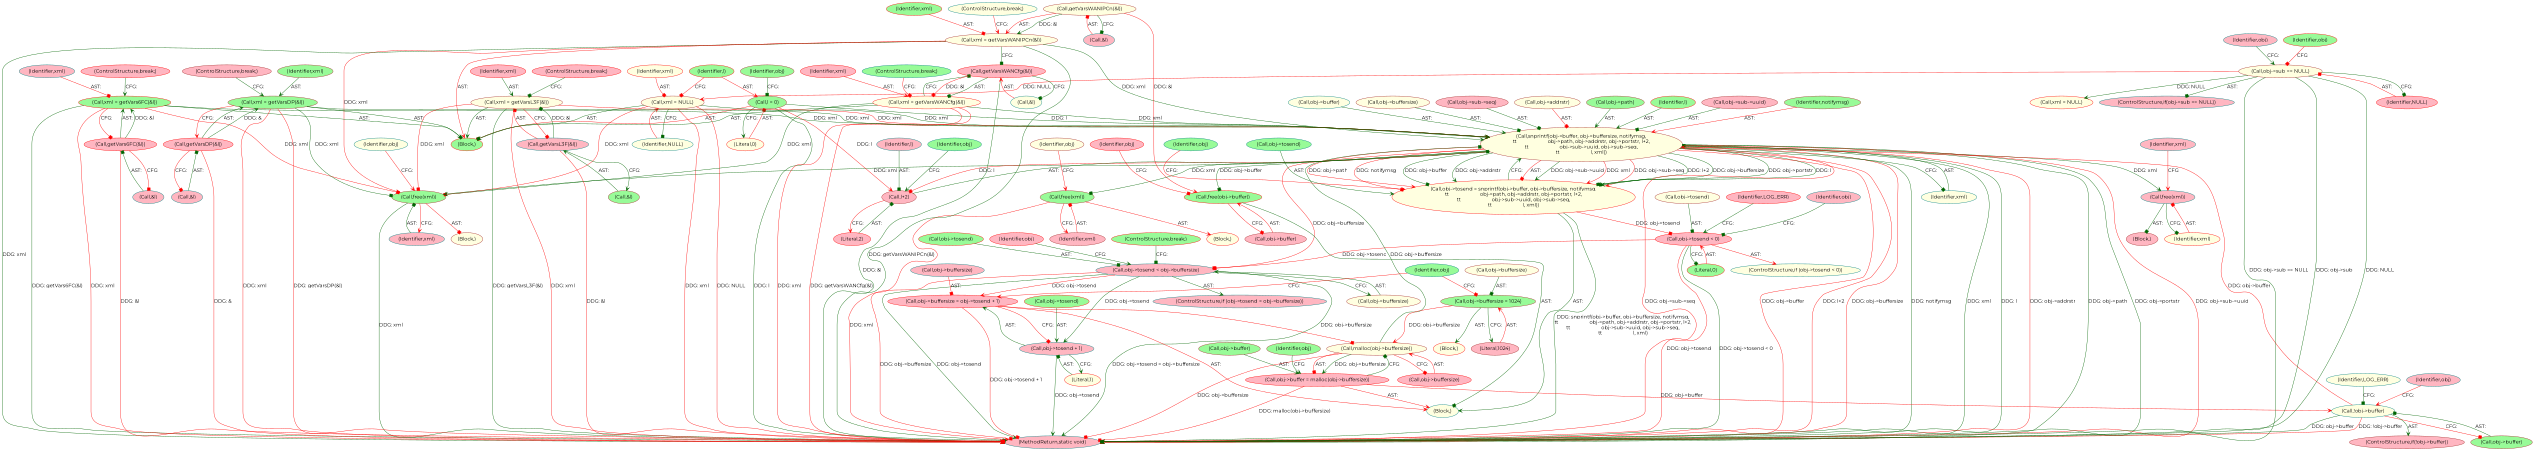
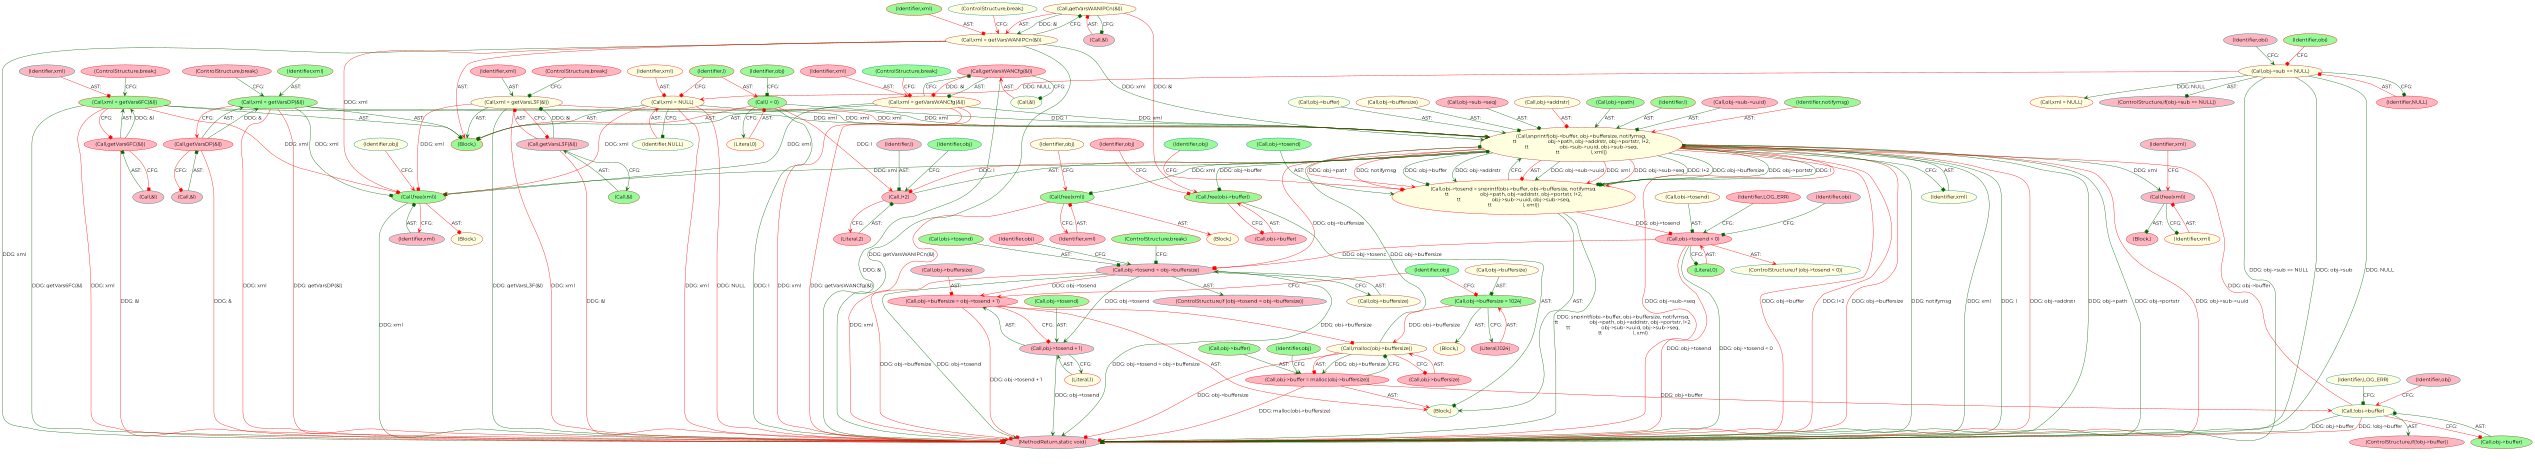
edge "(Call,xml = getVarsWANIPCn(&l))" -> "(Call,getVarsWANCfg(&l))": now "(Call,xml = getVarsWANIPCn(&l))" -> "(Call,getVarsWANIPCn(&l))"
edge "(Literal,1)" -> "(Call,obj->tosend + 1)": arrowhead box -> vee
